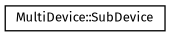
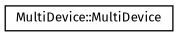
node "MultiDevice::SubDevice": label "MultiDevice::SubDevice" -> "MultiDevice::MultiDevice"
